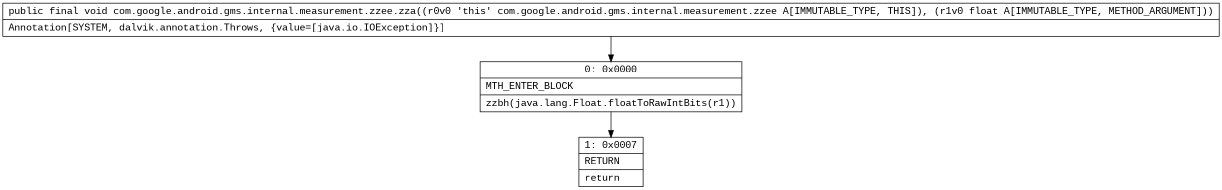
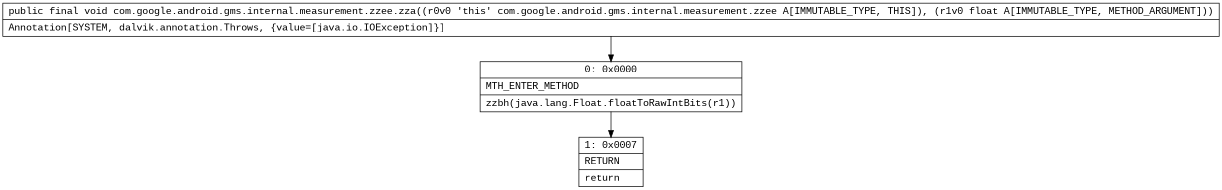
node "0: 0x0000": text "MTH_ENTER_BLOCK" -> "MTH_ENTER_METHOD"
